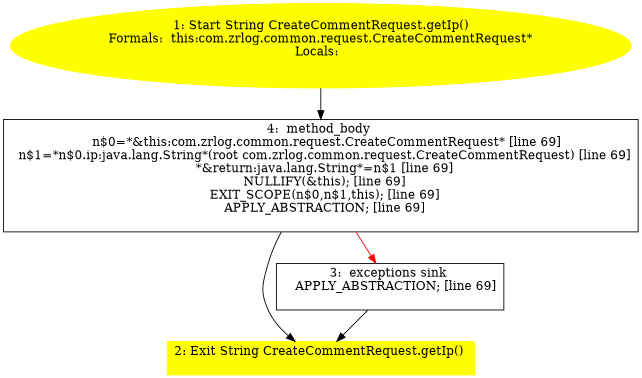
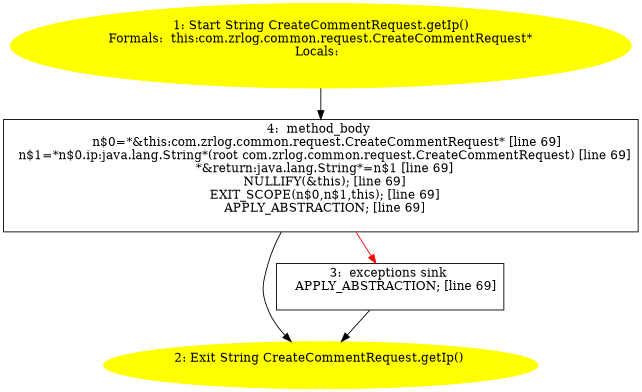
node "2: Exit String CreateCommentRequest.getIp()": shape box -> ellipse
